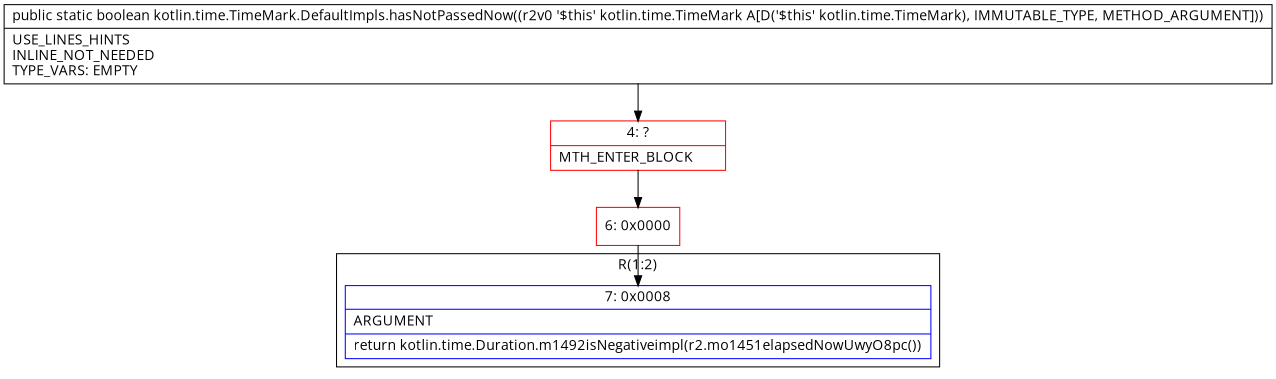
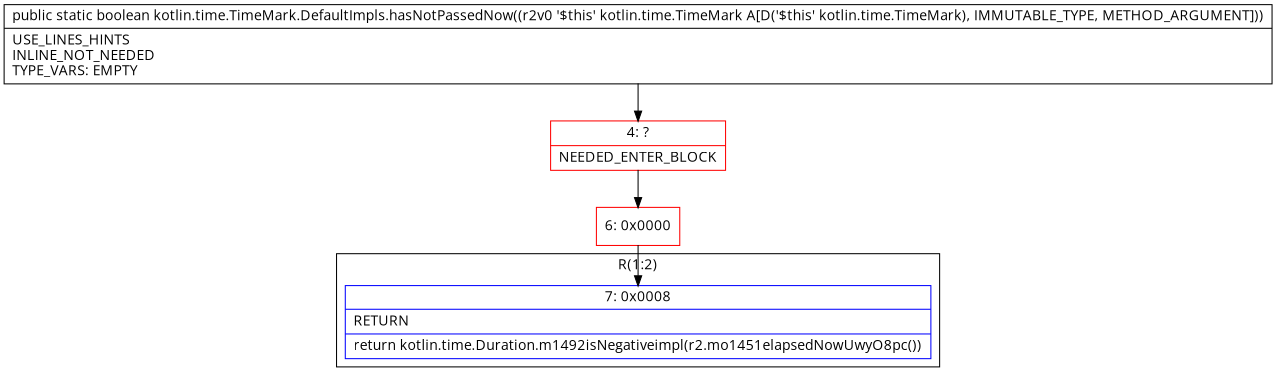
node "4: ?": text "MTH_ENTER_BLOCK" -> "NEEDED_ENTER_BLOCK"
node "7: 0x0008": text "ARGUMENT" -> "RETURN"
